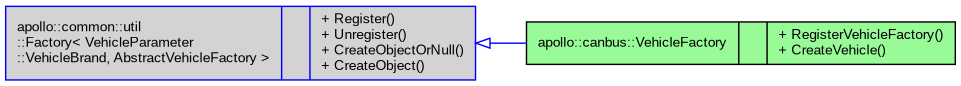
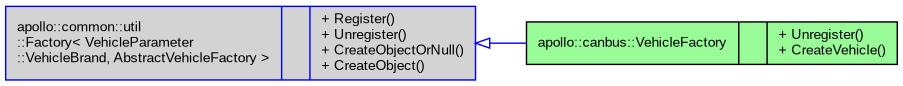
node "apollo::canbus::VehicleFactory": text "+ RegisterVehicleFactory()" -> "+ Unregister()"
